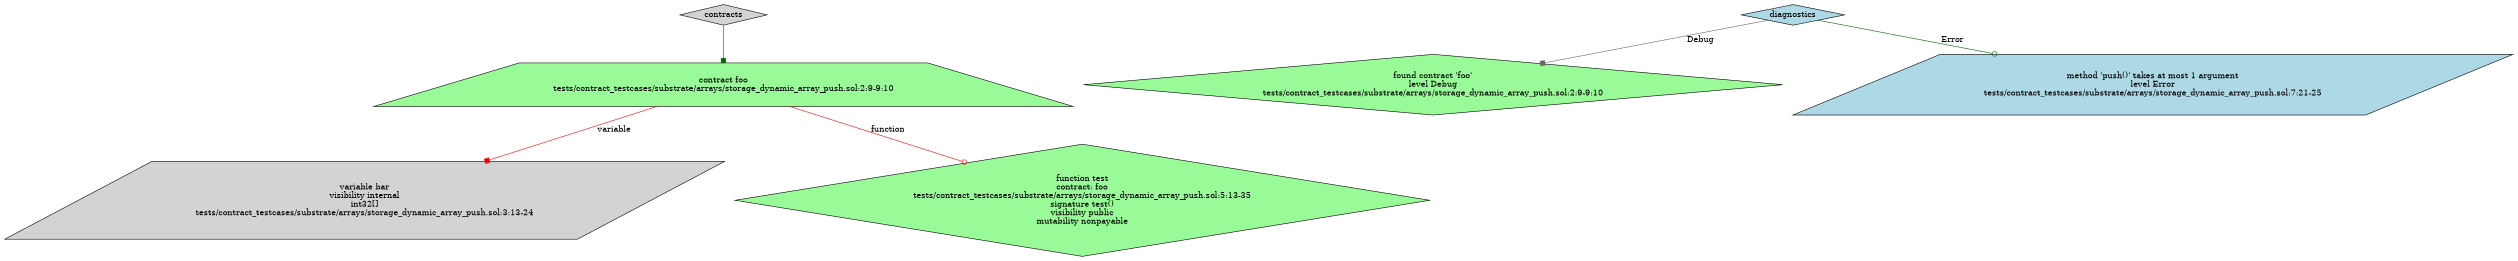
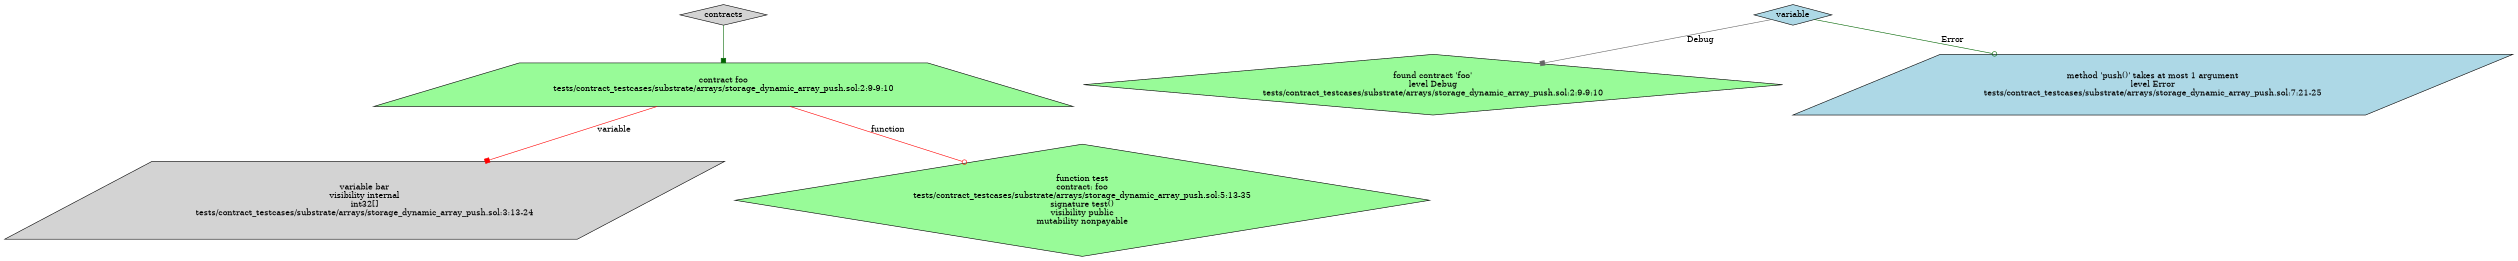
node "diagnostics": label "diagnostics" -> "variable"
